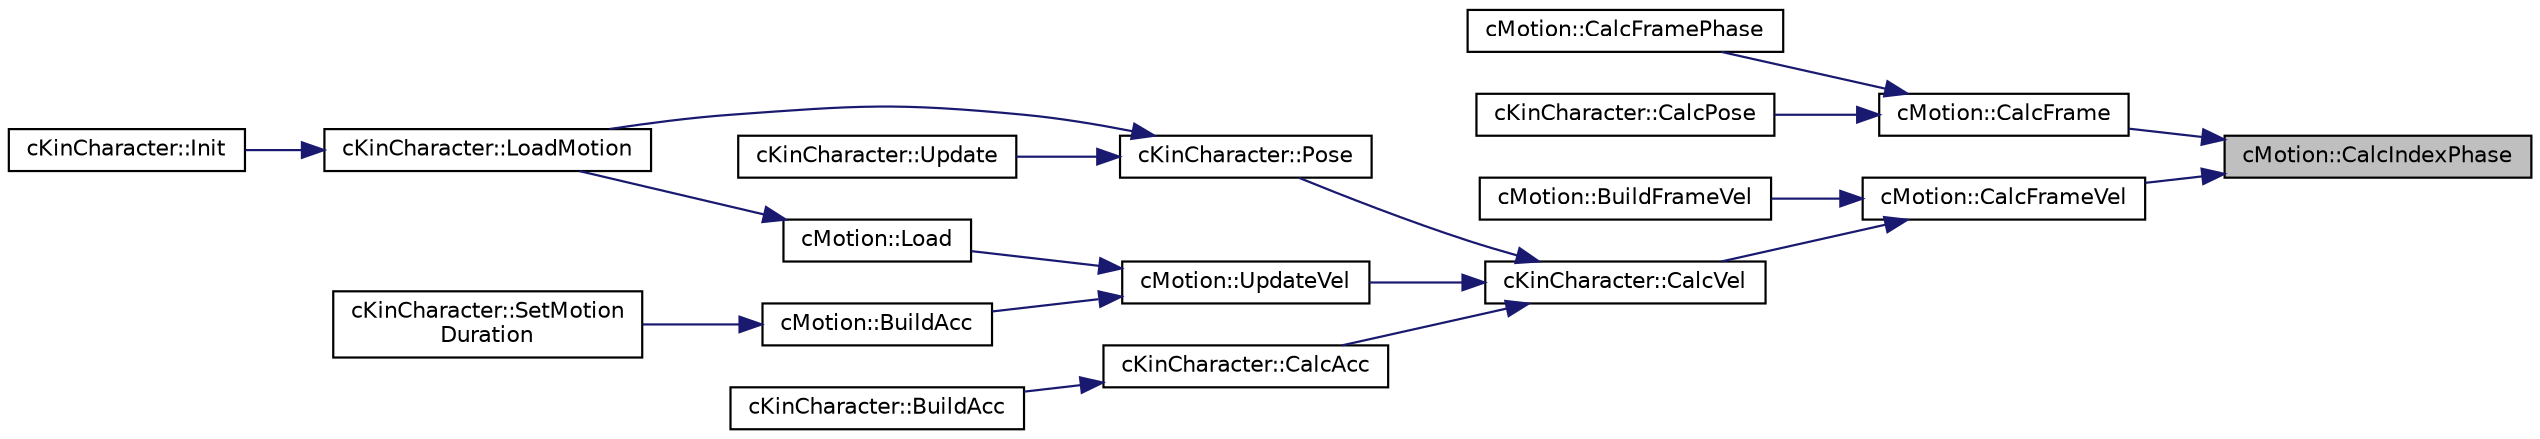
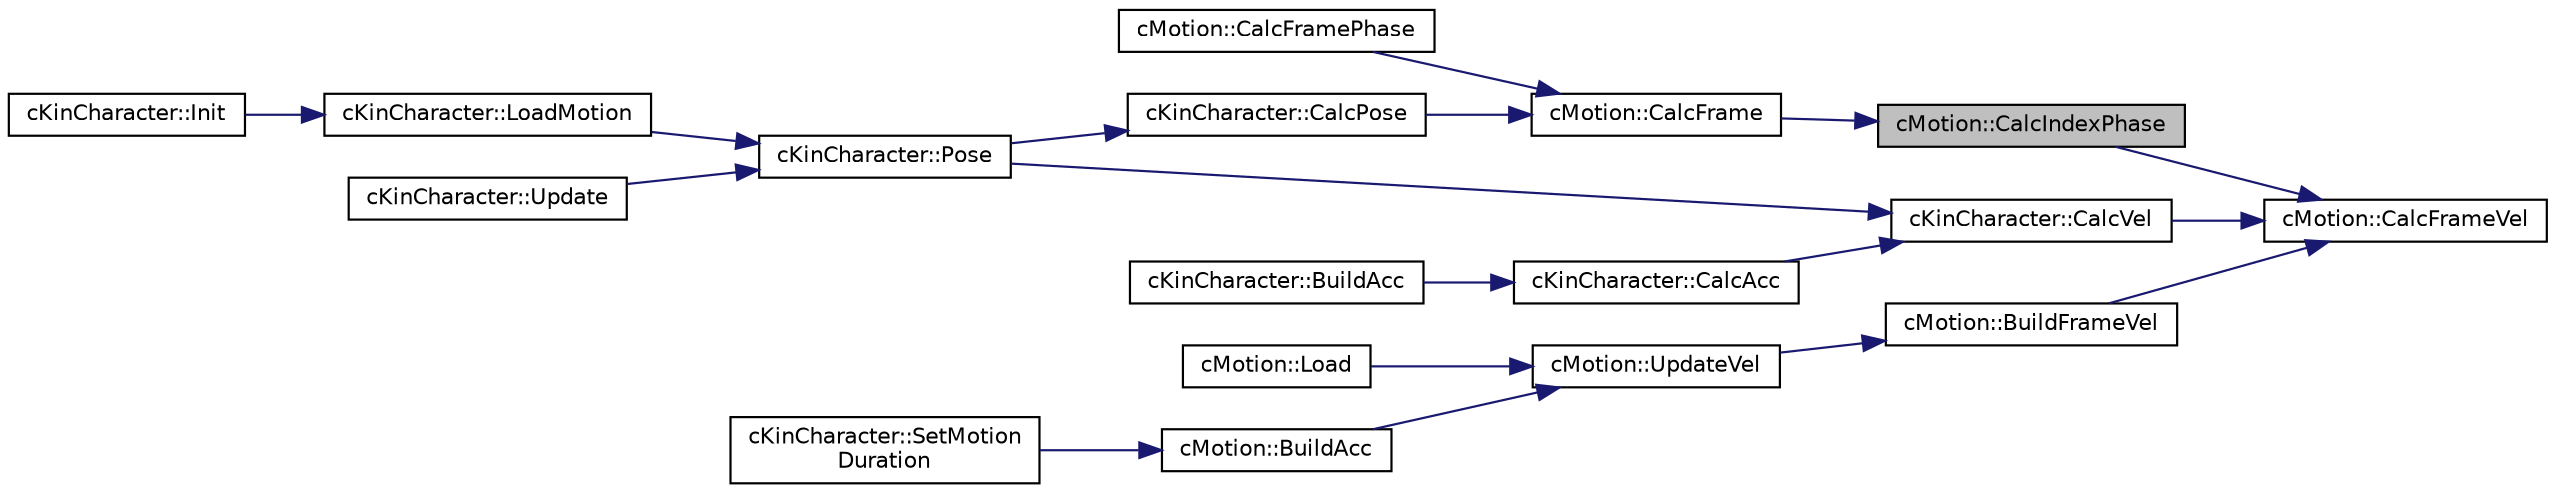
edge "cKinCharacter::Pose" -> "cKinCharacter::CalcPose": added
edge "cMotion::CalcFrameVel" -> "cMotion::CalcIndexPhase": reversed
edge "cKinCharacter::LoadMotion" -> "cMotion::Load": removed
edge "cMotion::UpdateVel" -> "cKinCharacter::CalcVel": now "cMotion::UpdateVel" -> "cMotion::BuildFrameVel"
